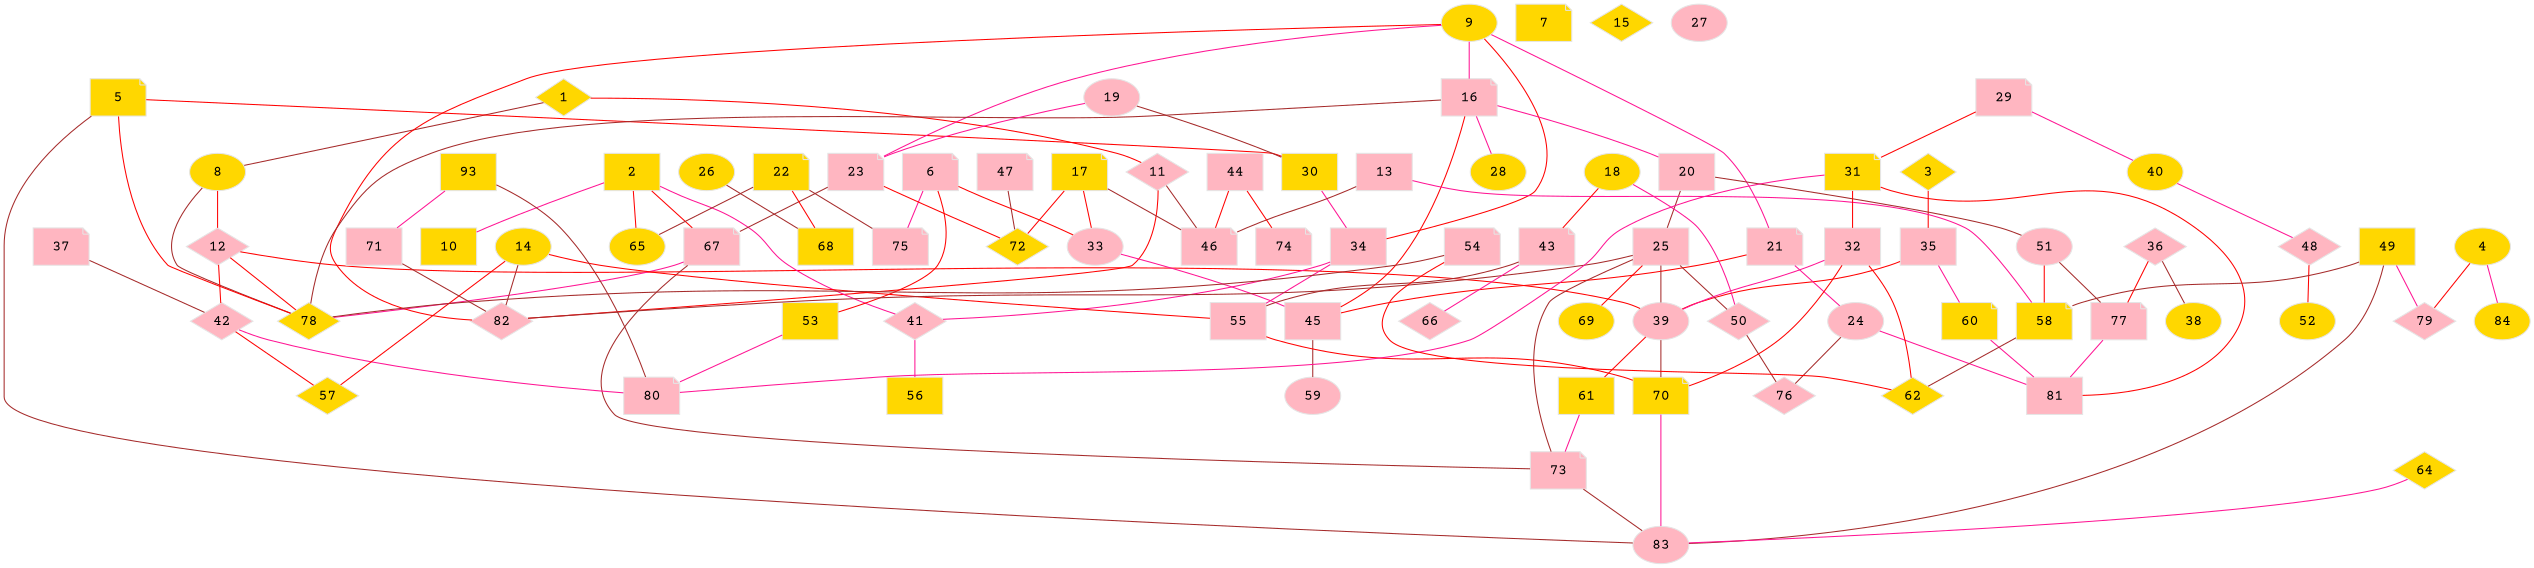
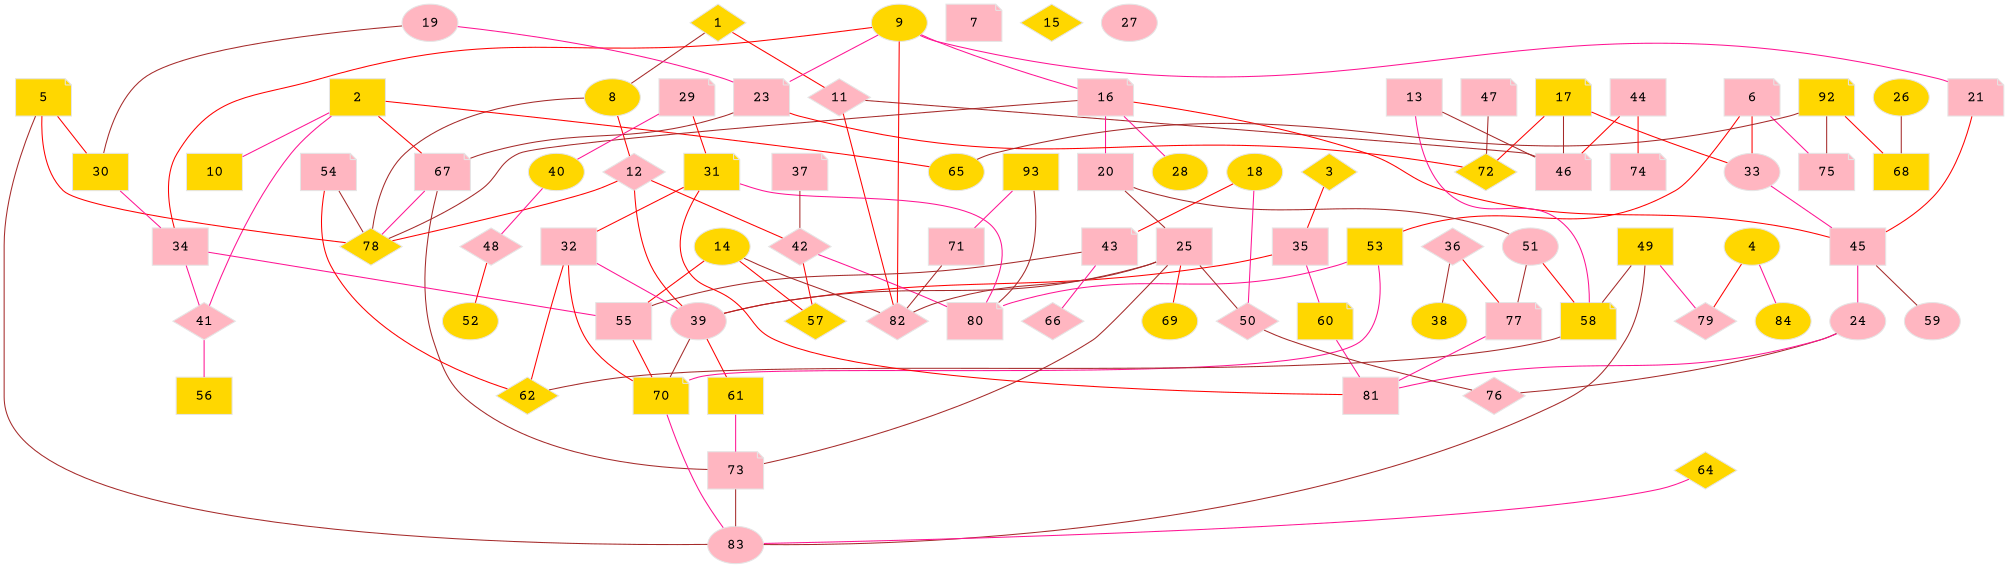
node "7": fillcolor gold -> lightpink
node "22": label "22" -> "92"
edge "21" -- "24": now "45" -- "24"
edge "53" -- "70": added
